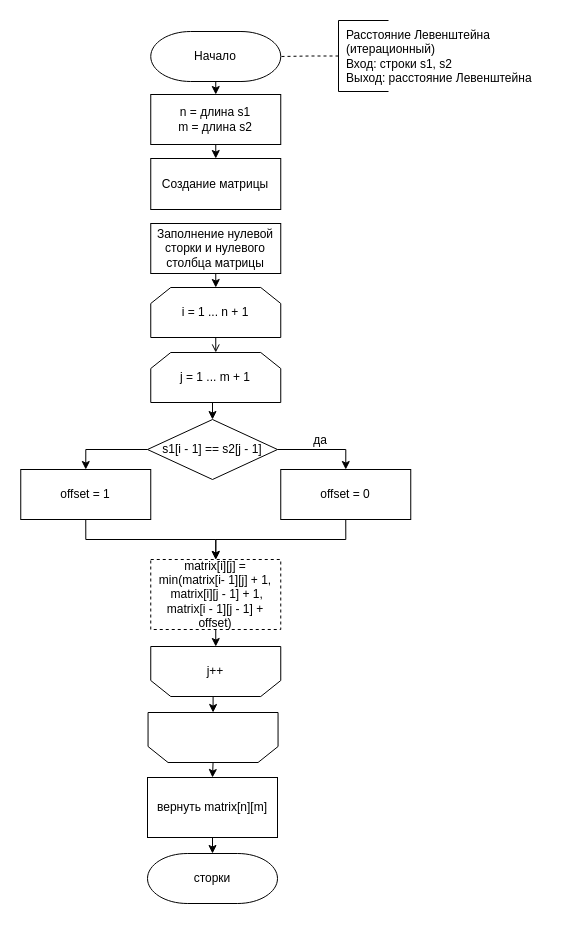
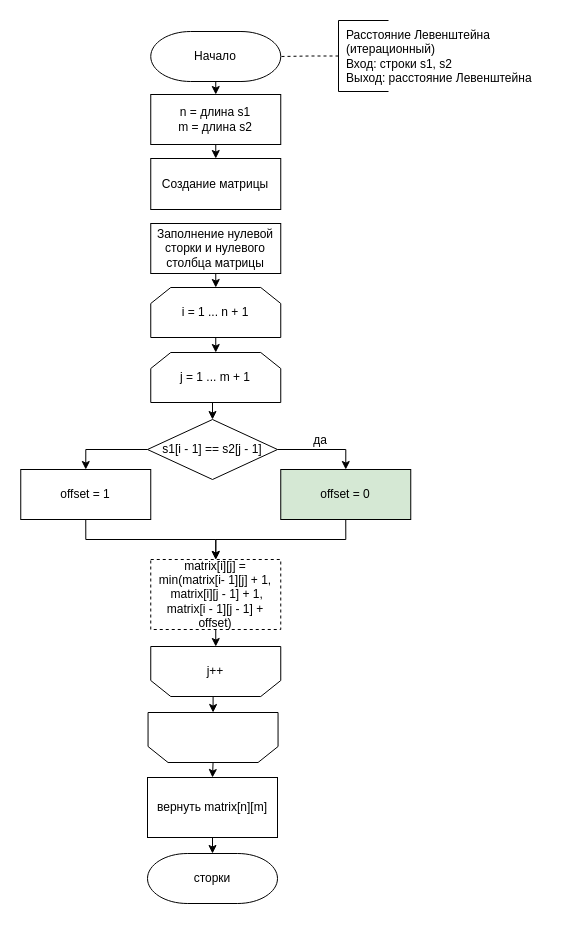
edge "i = 1 ... n + 1" -> "j = 1 ... m + 1": arrowhead open -> classic
node "offset = 0": fillcolor #ffffff -> #d5e8d4
